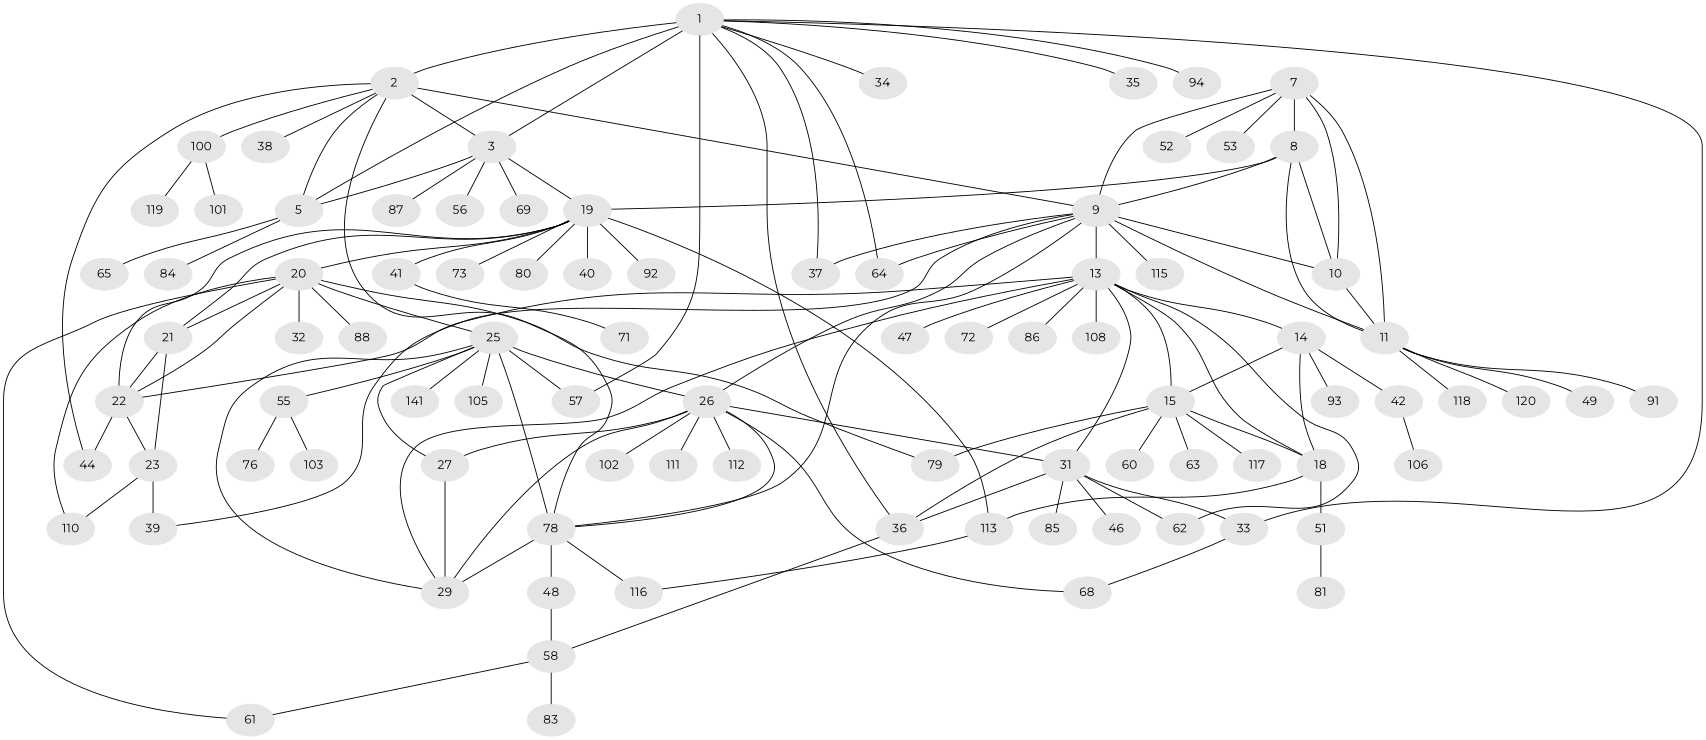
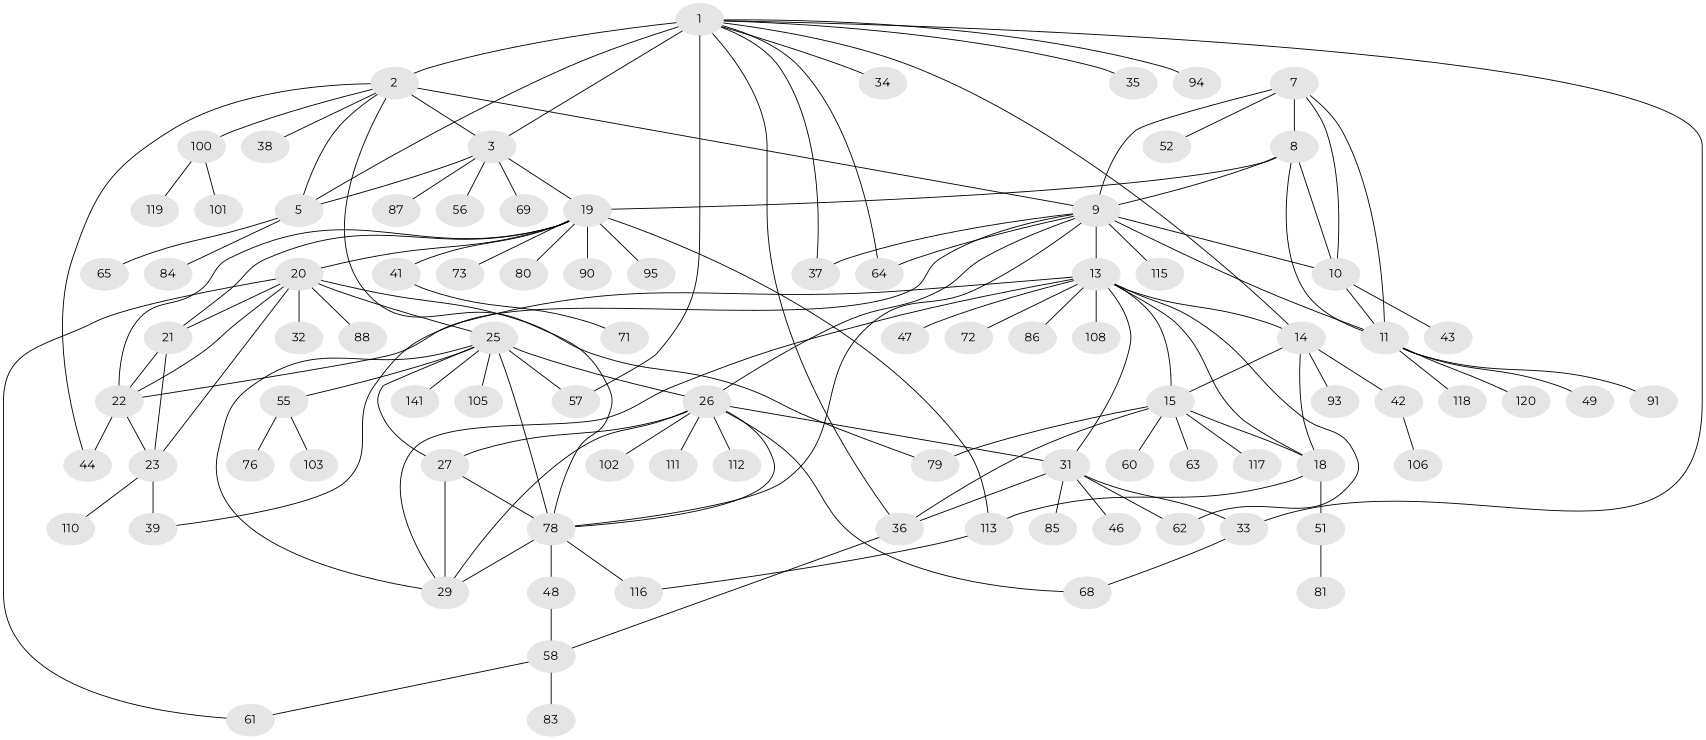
edge "1" -- "14": added
node "53": removed
node "40": label "40" -> "90"
node "92": label "92" -> "95"
node "43": added
edge "20" -- "110": now "20" -- "23"
edge "27" -- "78": added
